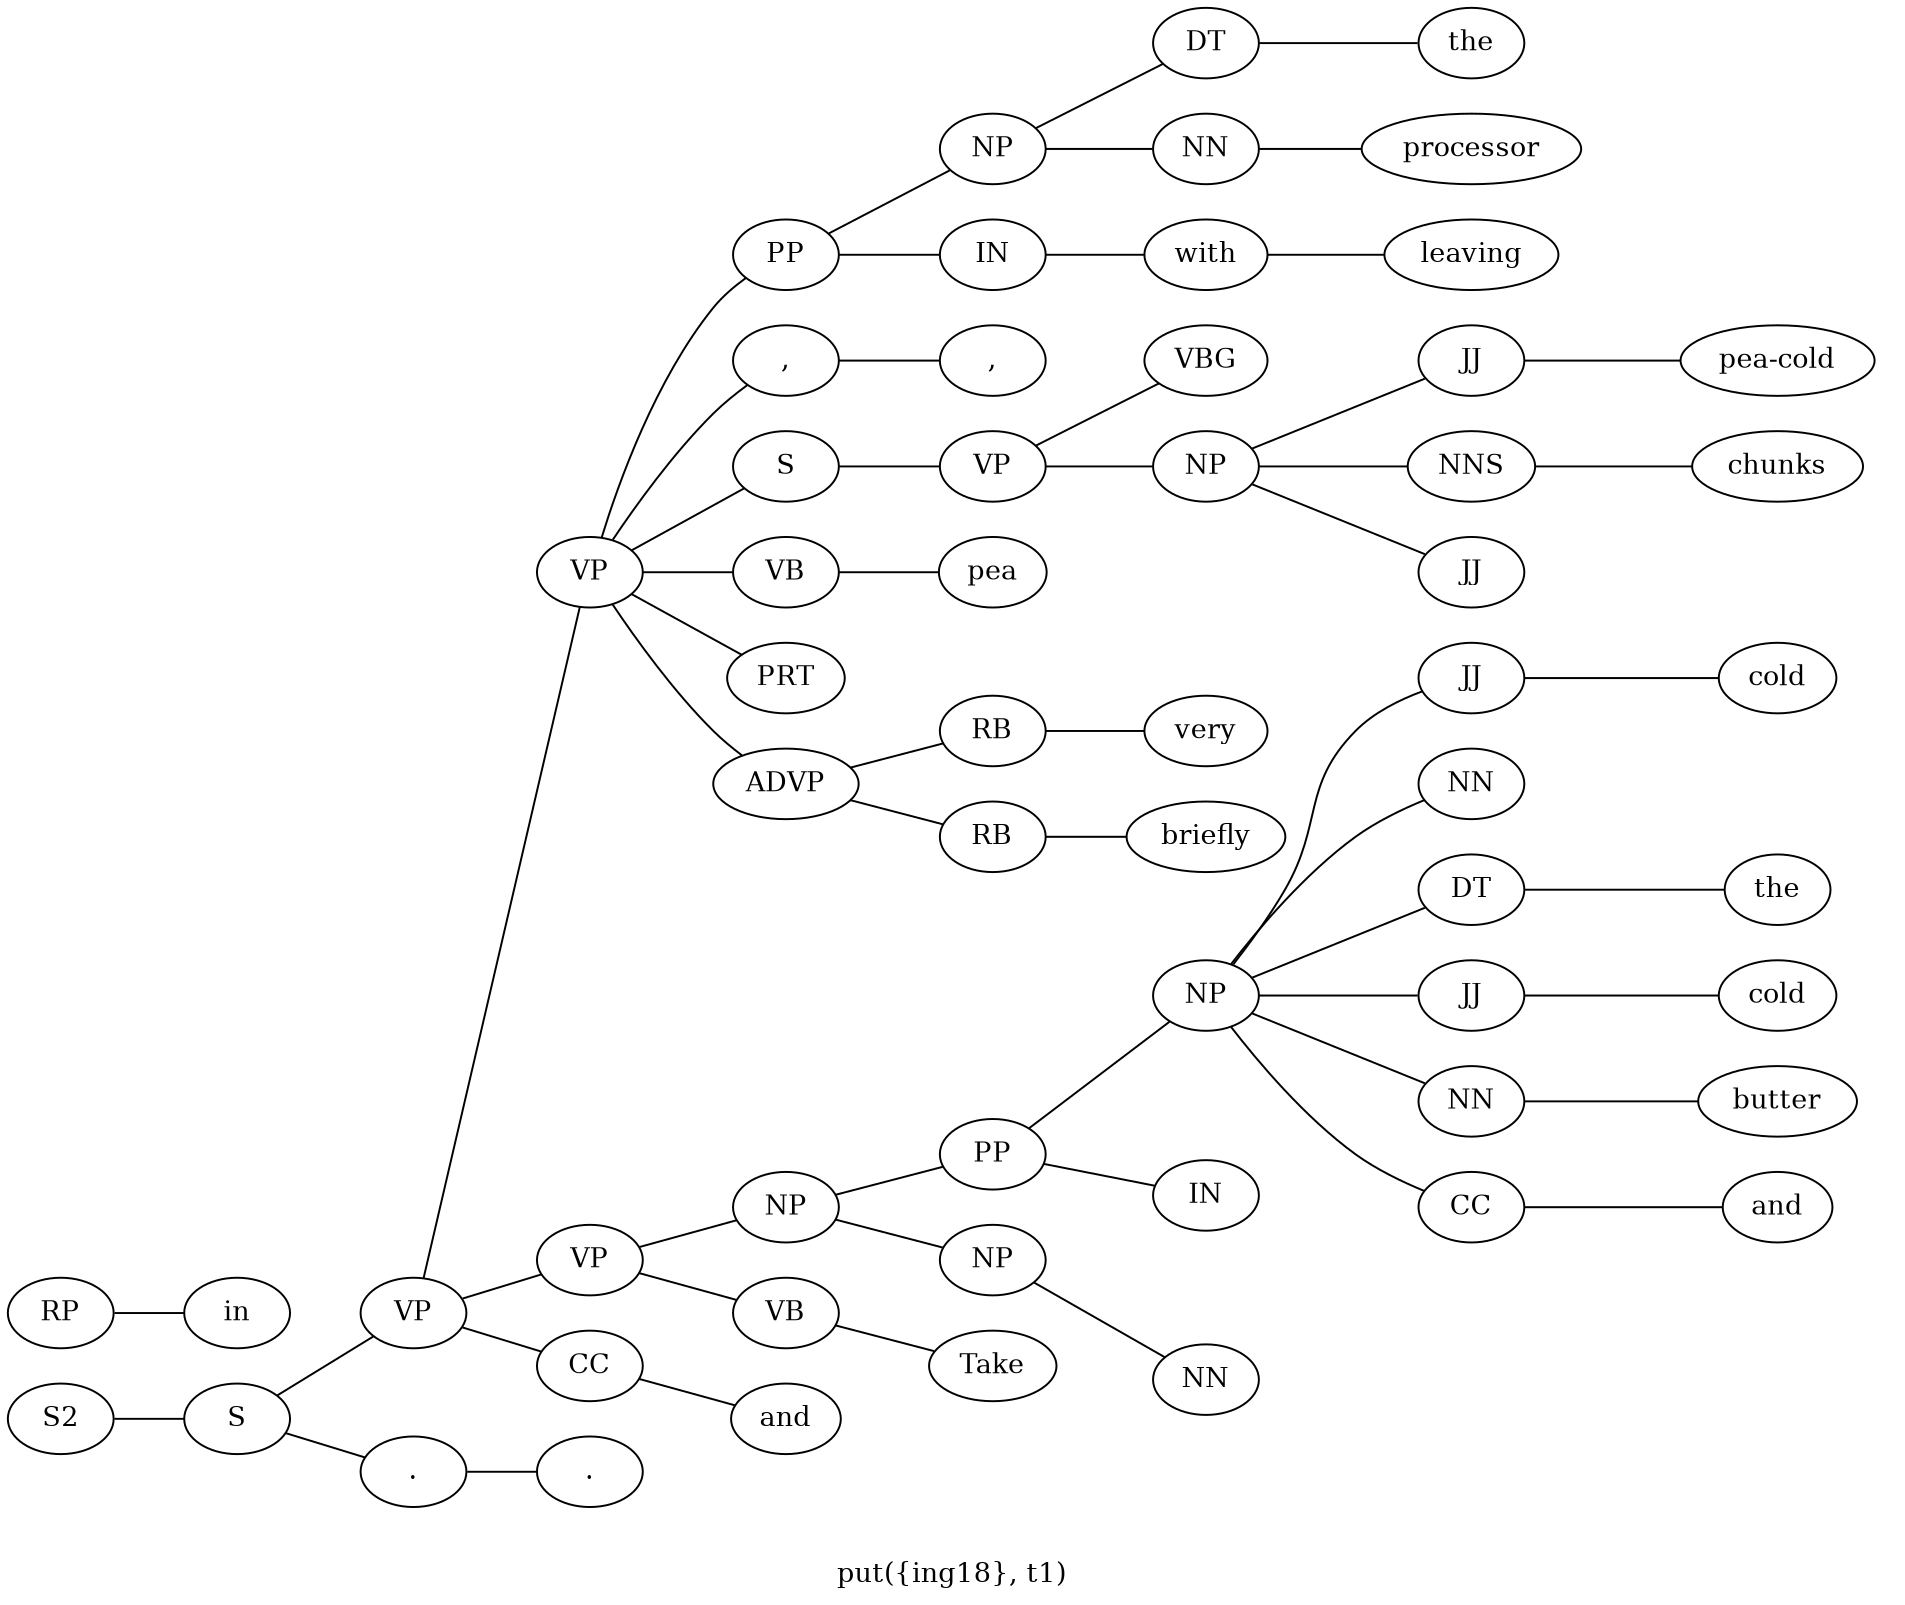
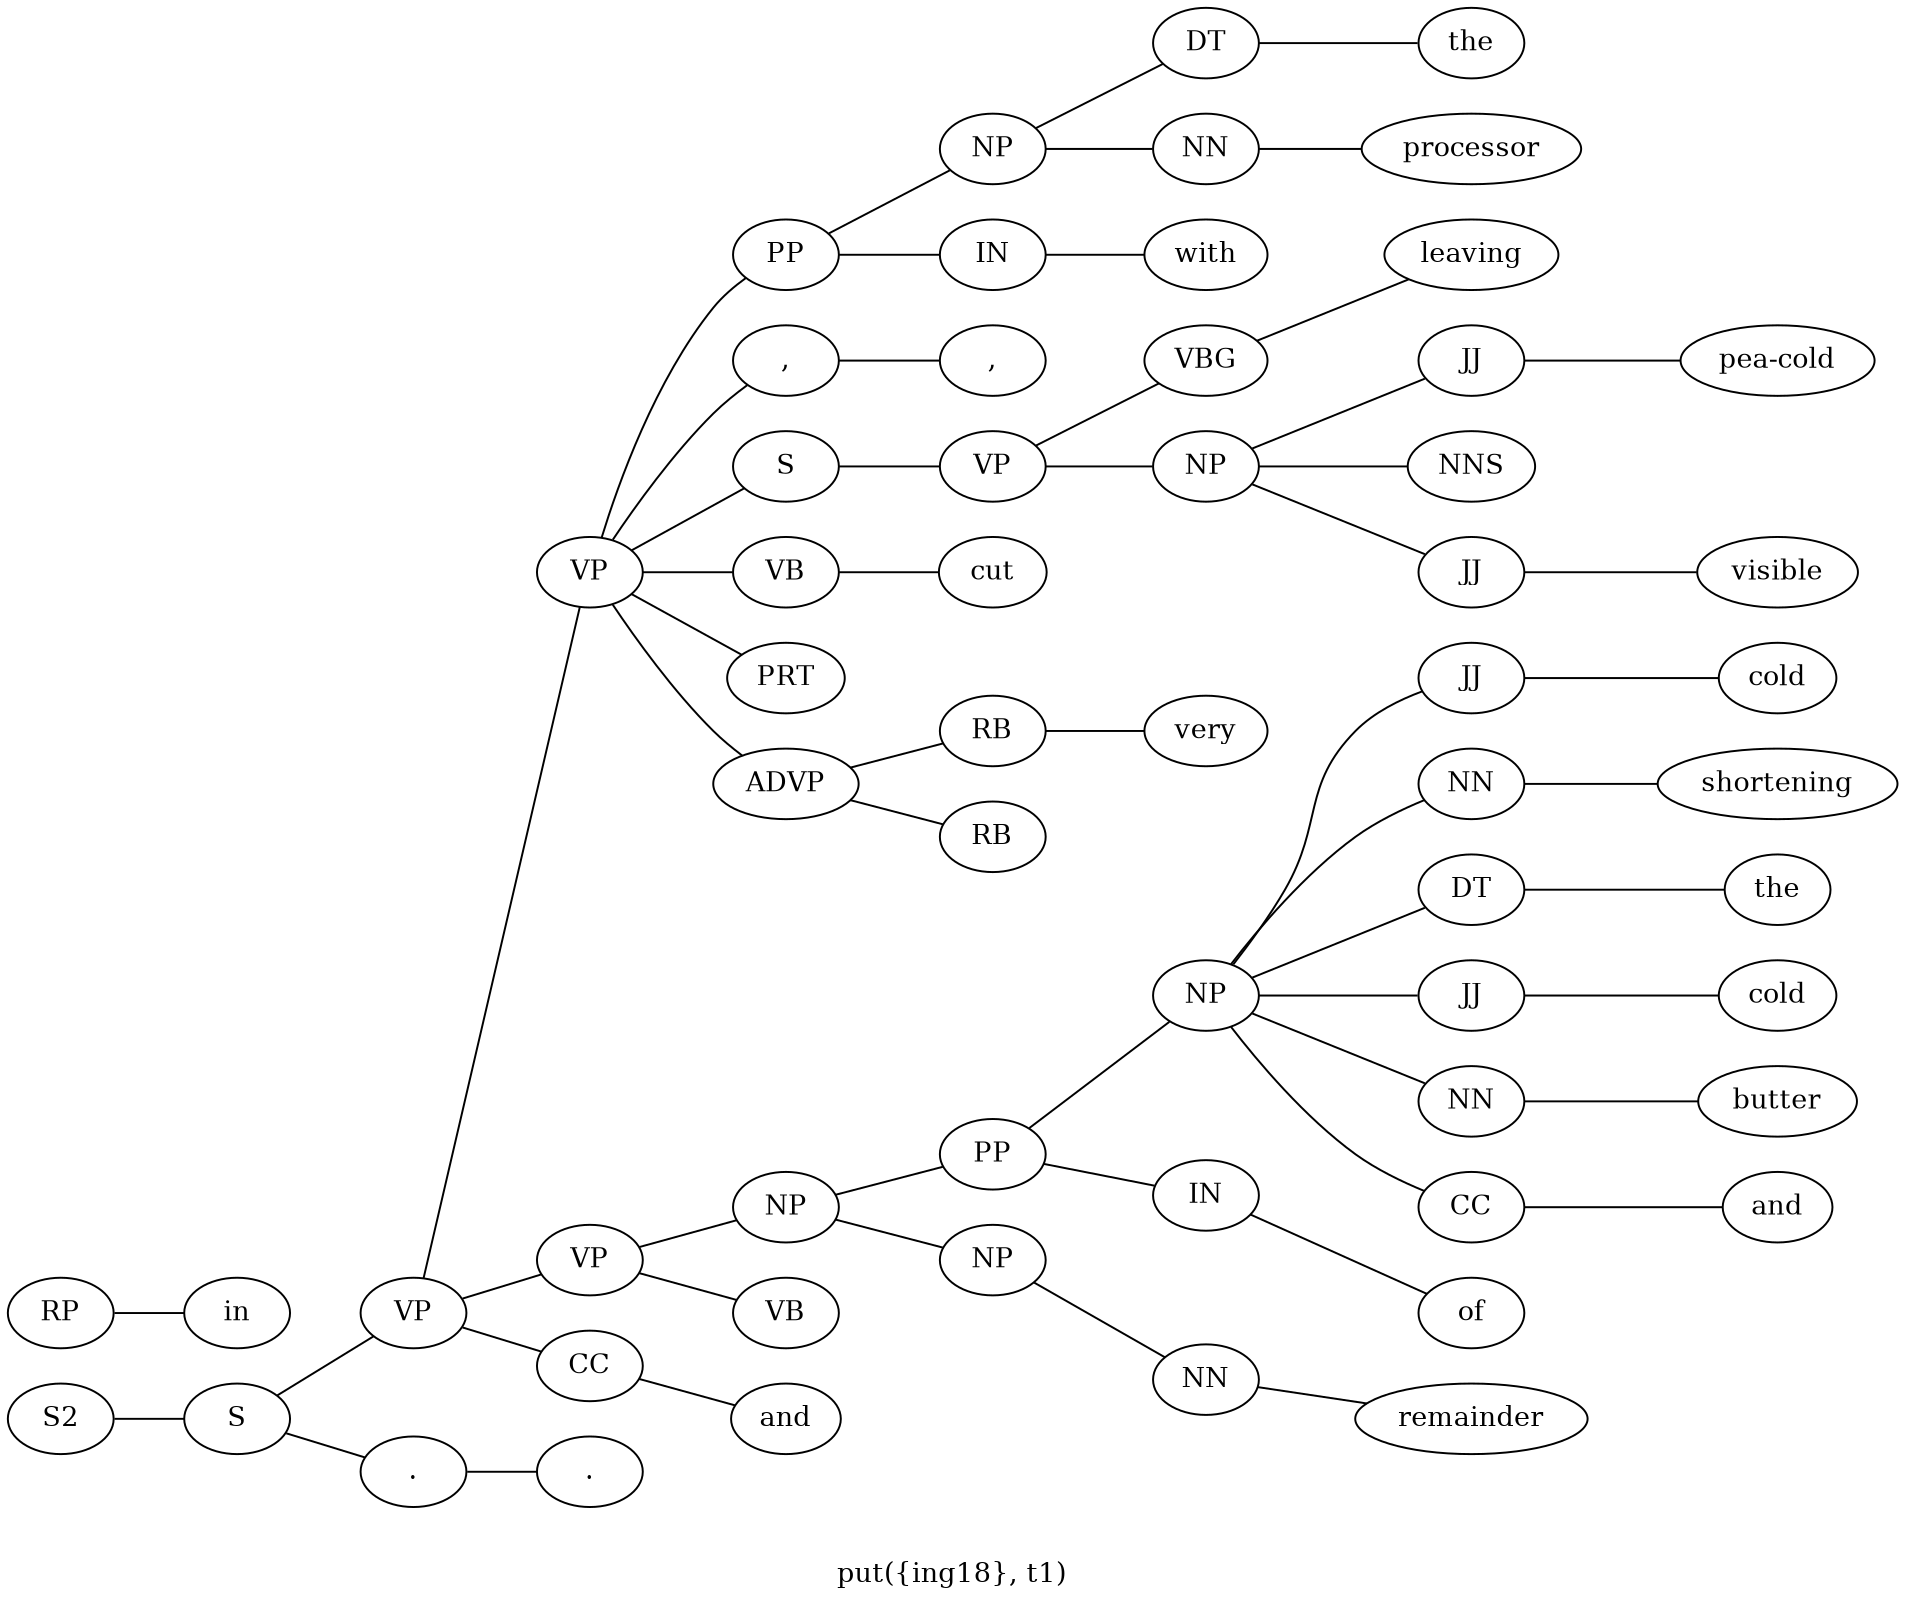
edge "with" -- "leaving": now "VBG" -- "leaving"
node "chunks": removed
node "pea": label "pea" -> "cut"
node "visible": added
node "shortening": added
node "briefly": removed
node "of": added
node "Take": removed
node "remainder": added
